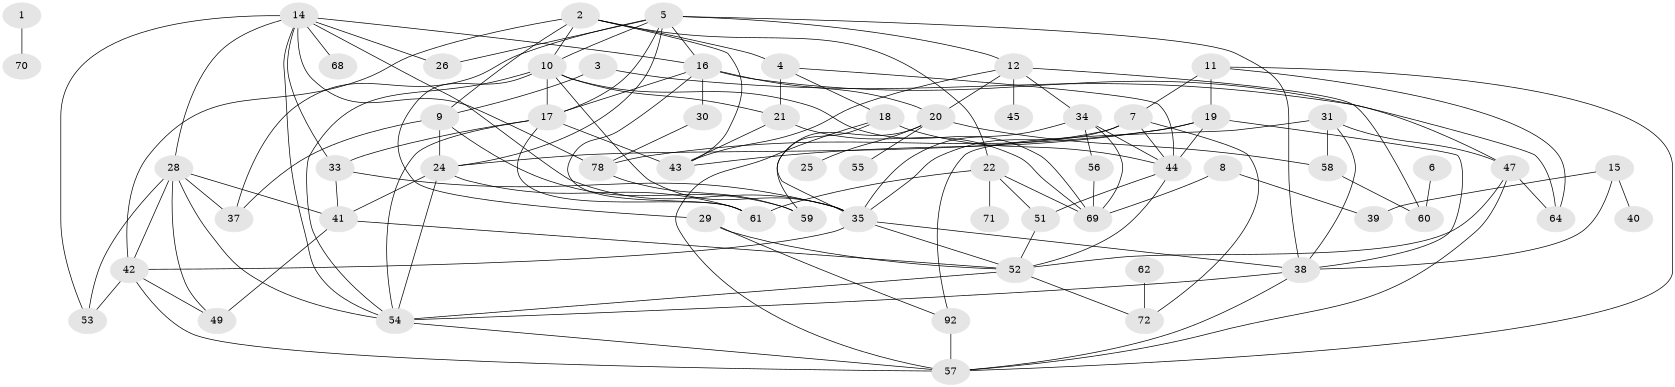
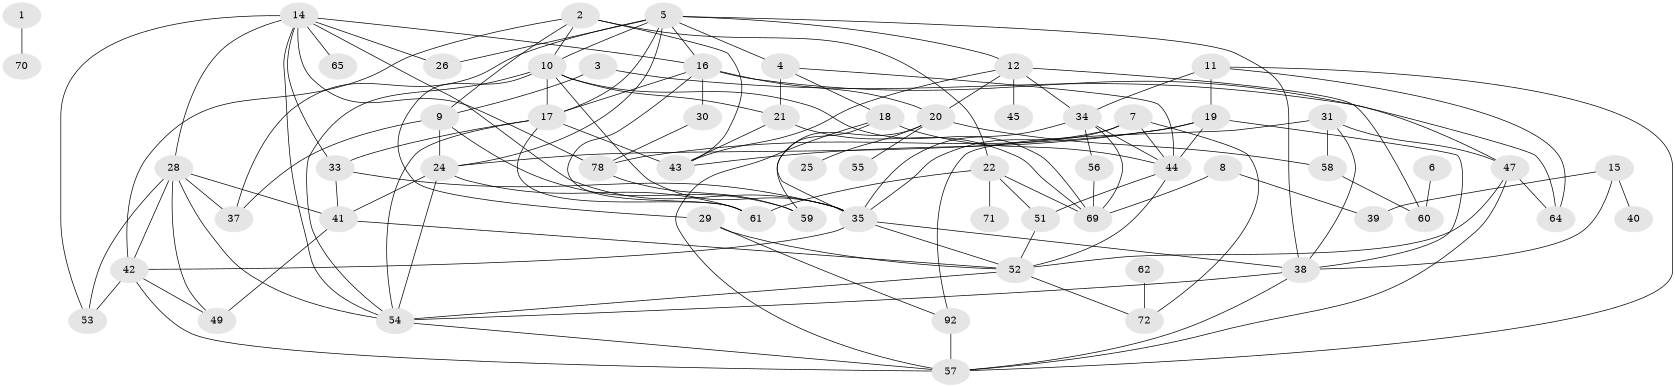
edge "2" -- "4": now "5" -- "4"
node "68": label "68" -> "65"
edge "11" -- "7": now "11" -- "34"
